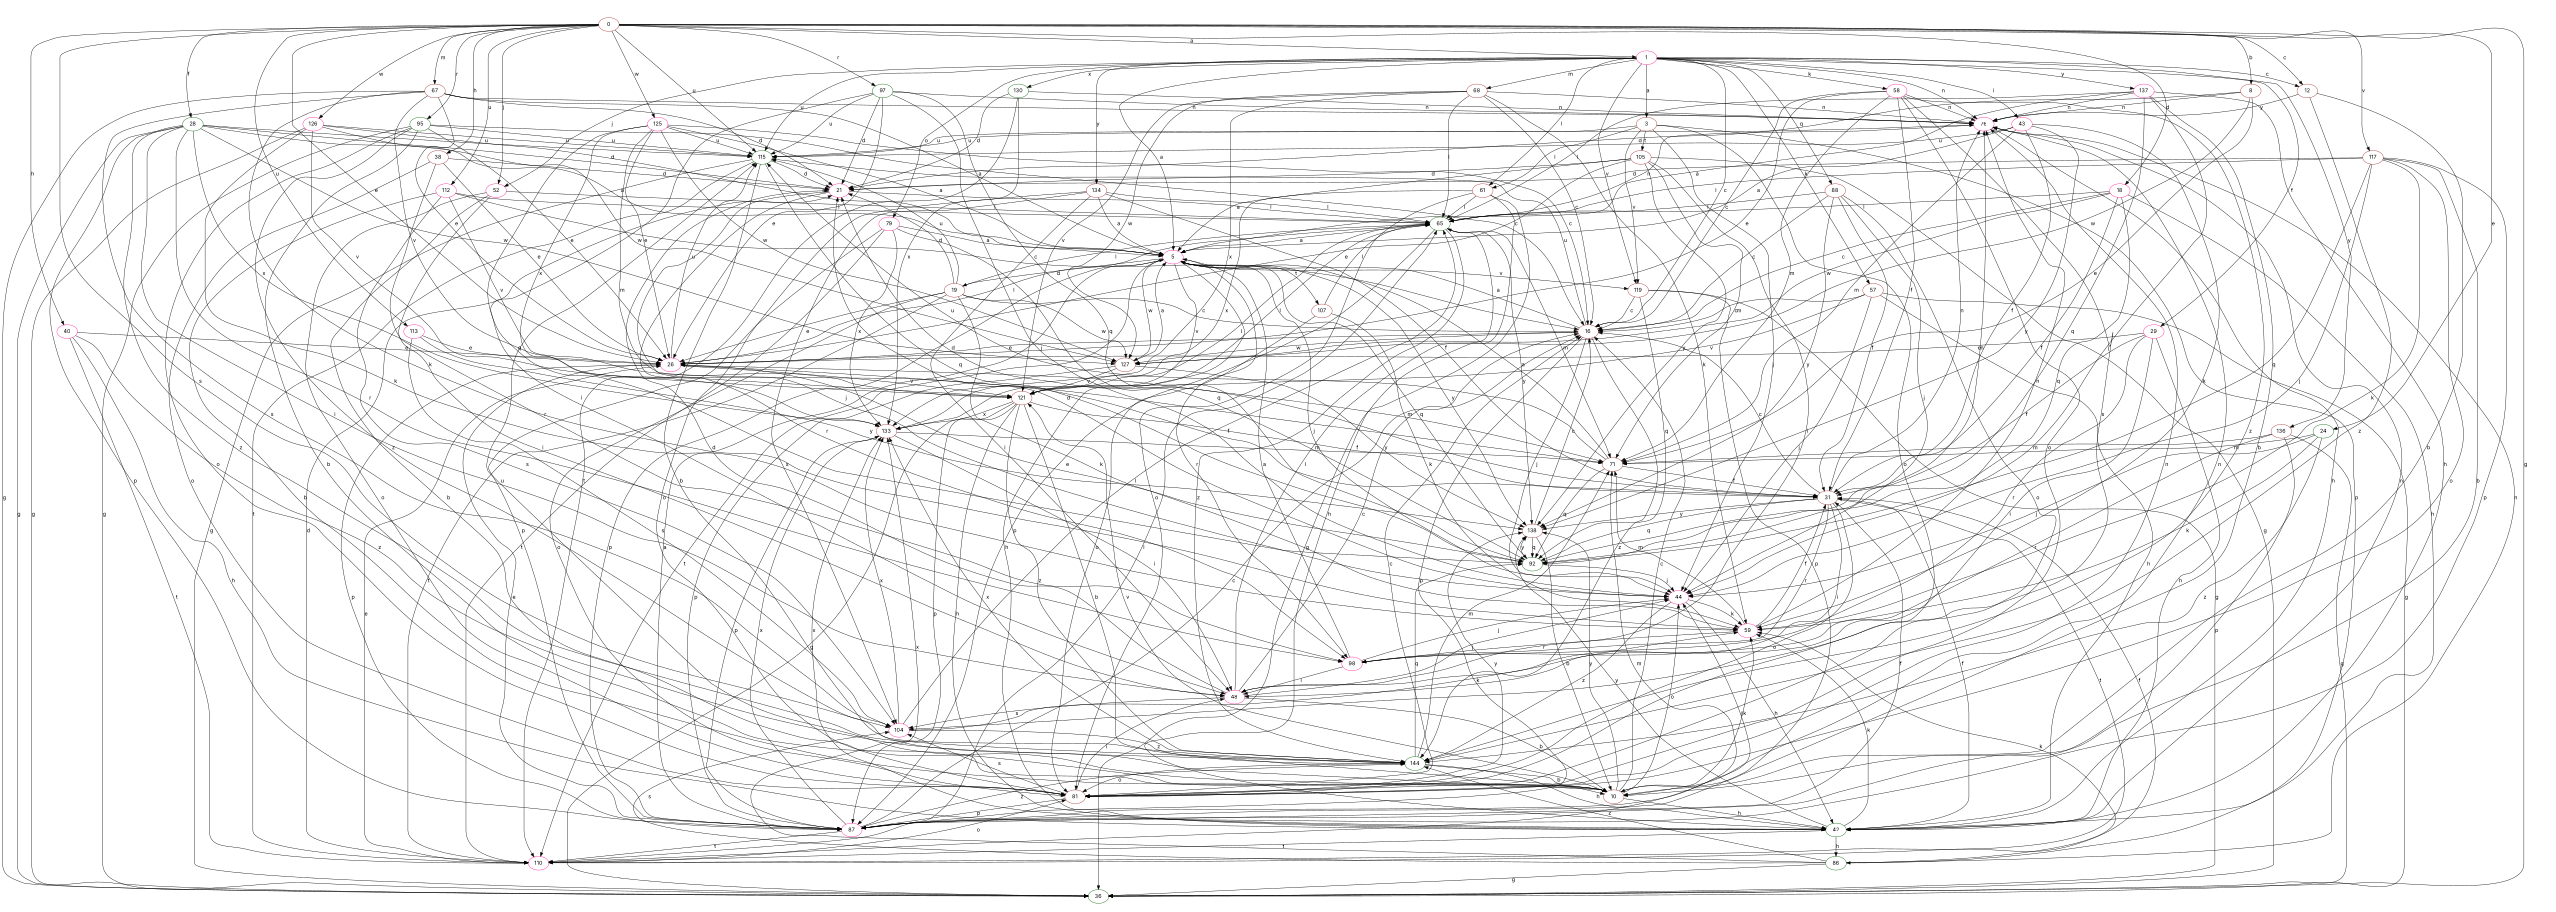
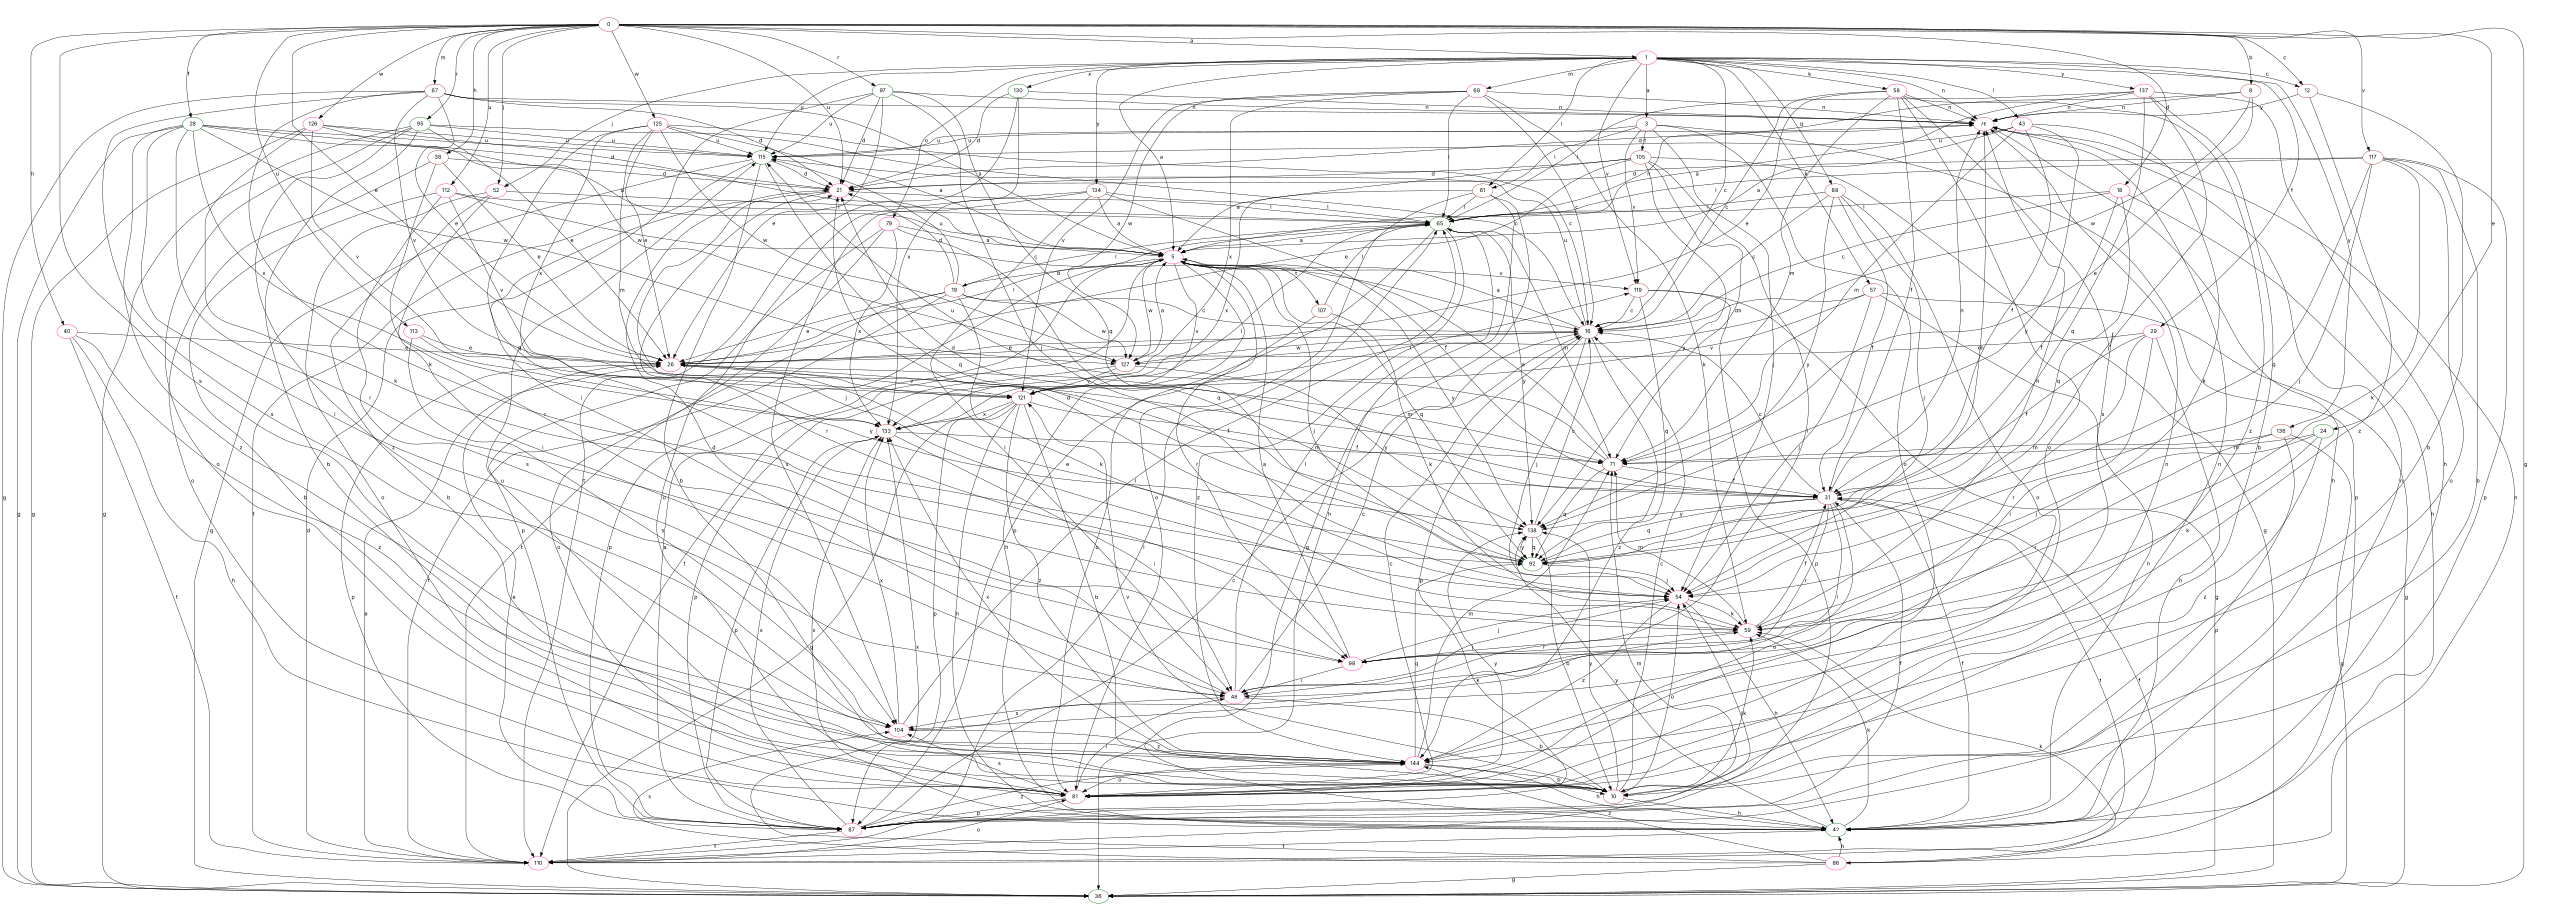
edge "0" -> "115": now "0" -> "21"
node "68": color brown -> deeppink
edge "26" -> "115": removed, label "u"
edge "18" -> "127": removed, label "w"
edge "121" -> "65": now "121" -> "119"
node "44": label "44" -> "54"
edge "28" -> "87": removed, label "p"
node "144": color darkgreen -> deeppink
edge "42" -> "86": reversed
node "86": color darkgreen -> deeppink
